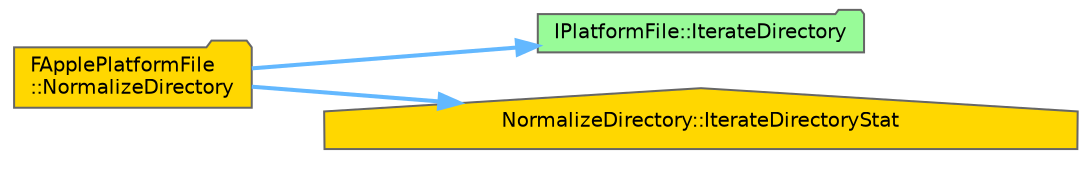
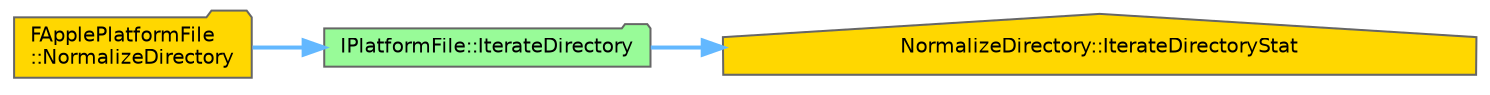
edge "FApplePlatformFile ::NormalizeDirectory" -> "NormalizeDirectory::IterateDirectoryStat": now "IPlatformFile::IterateDirectory" -> "NormalizeDirectory::IterateDirectoryStat"
